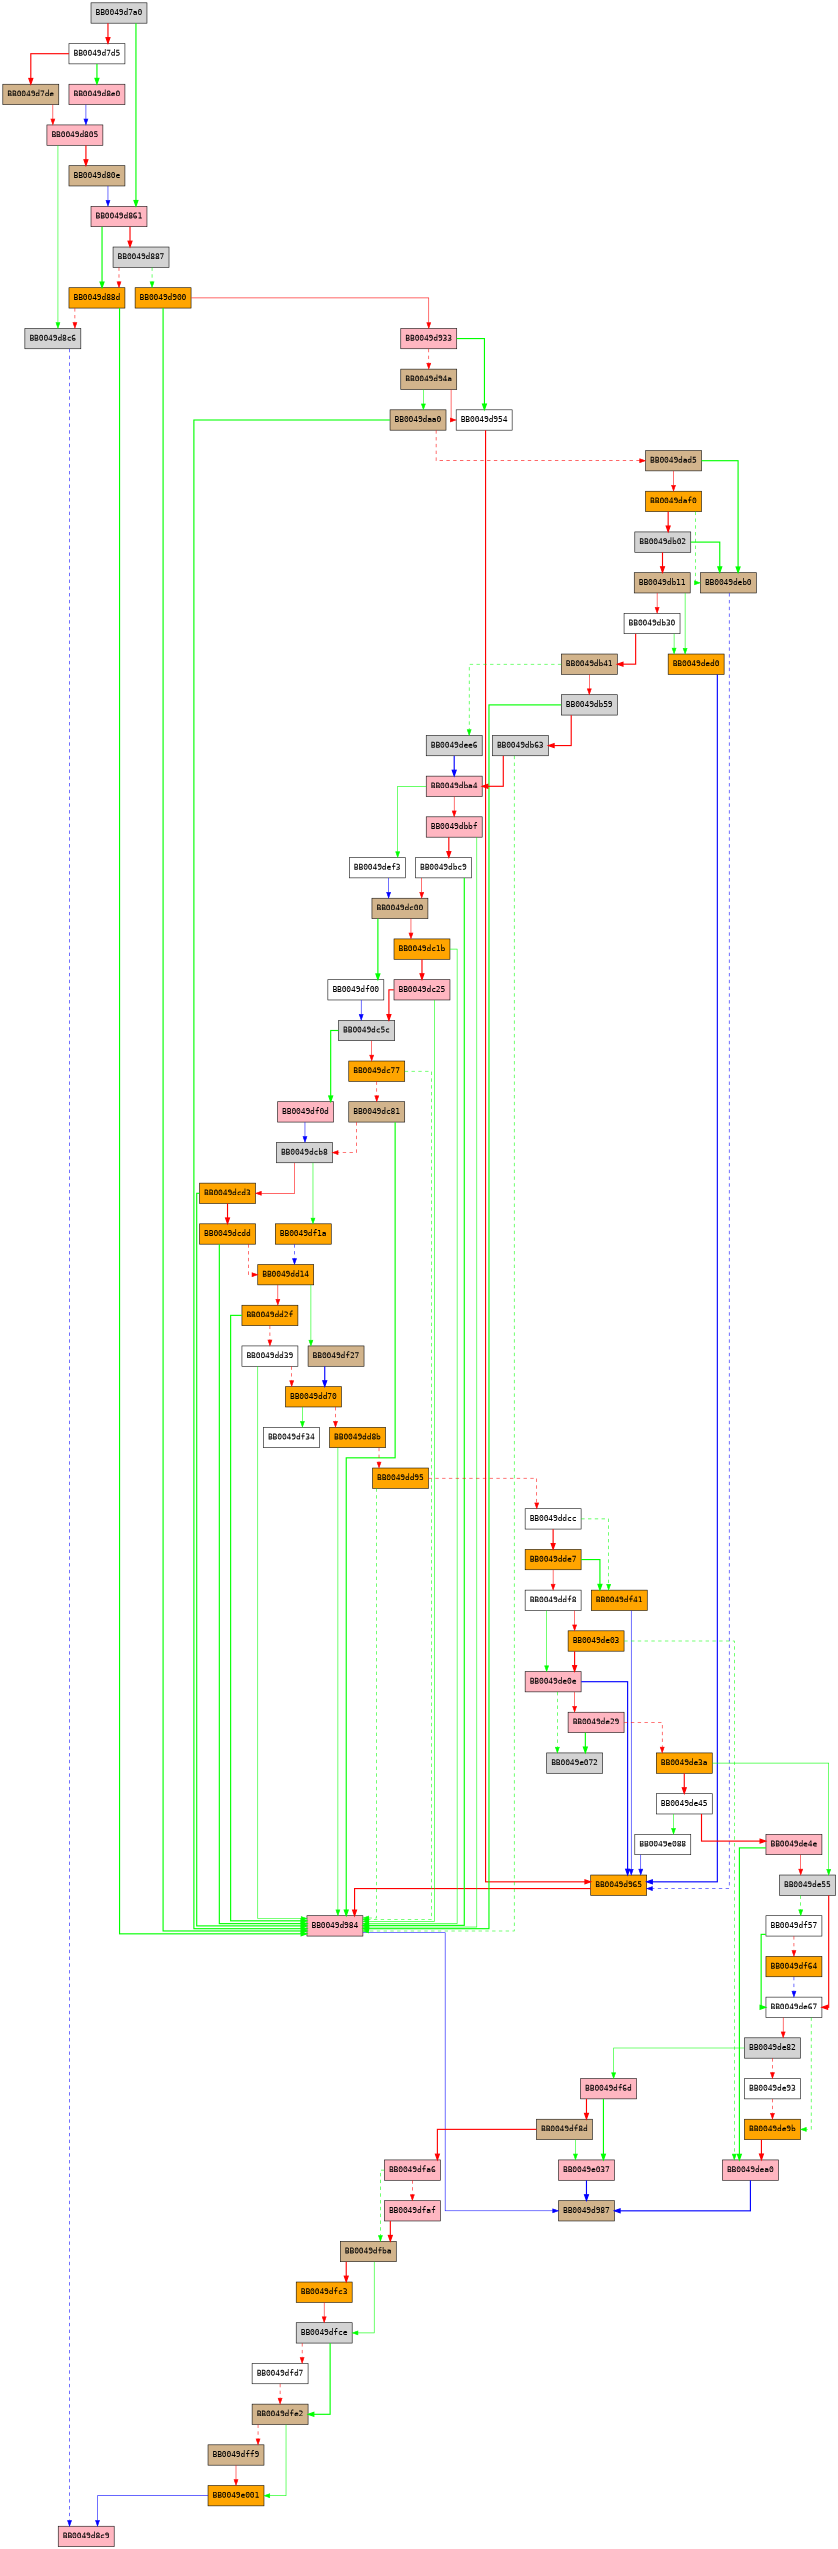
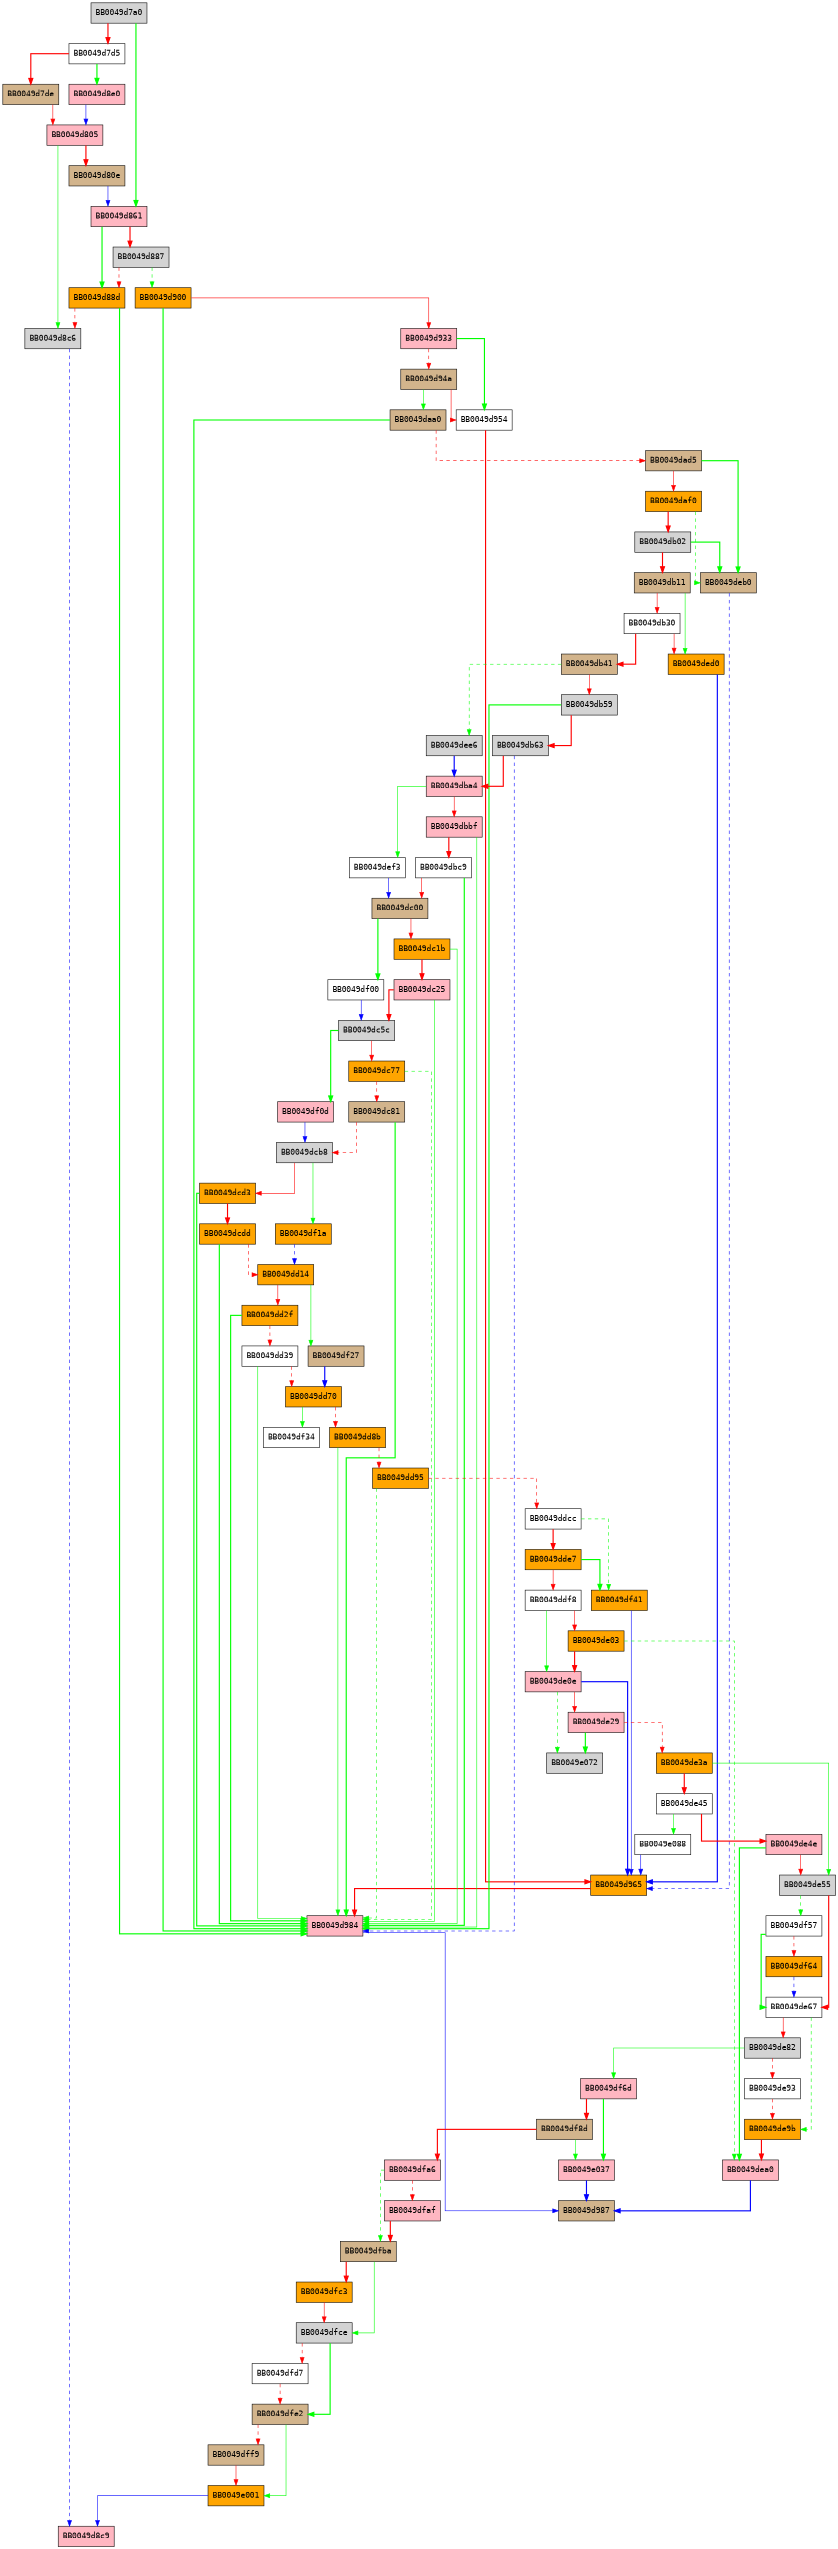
edge "BB0049db30" -> "BB0049ded0": color green -> red
edge "BB0049db63" -> "BB0049d984": color green -> blue
